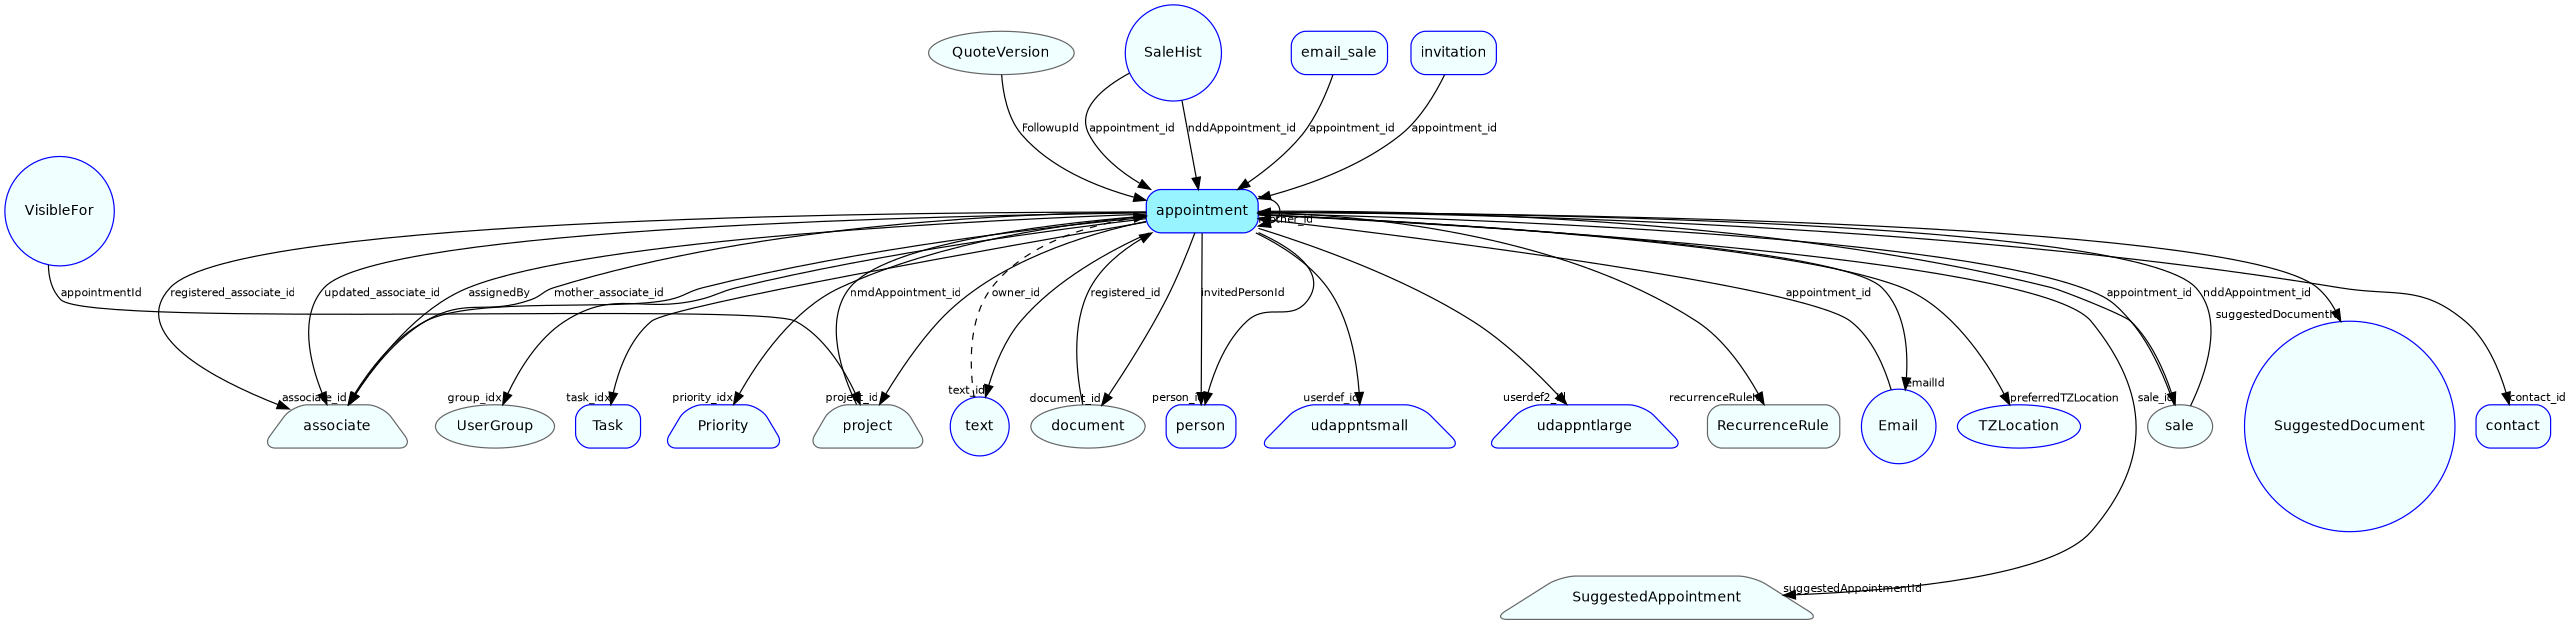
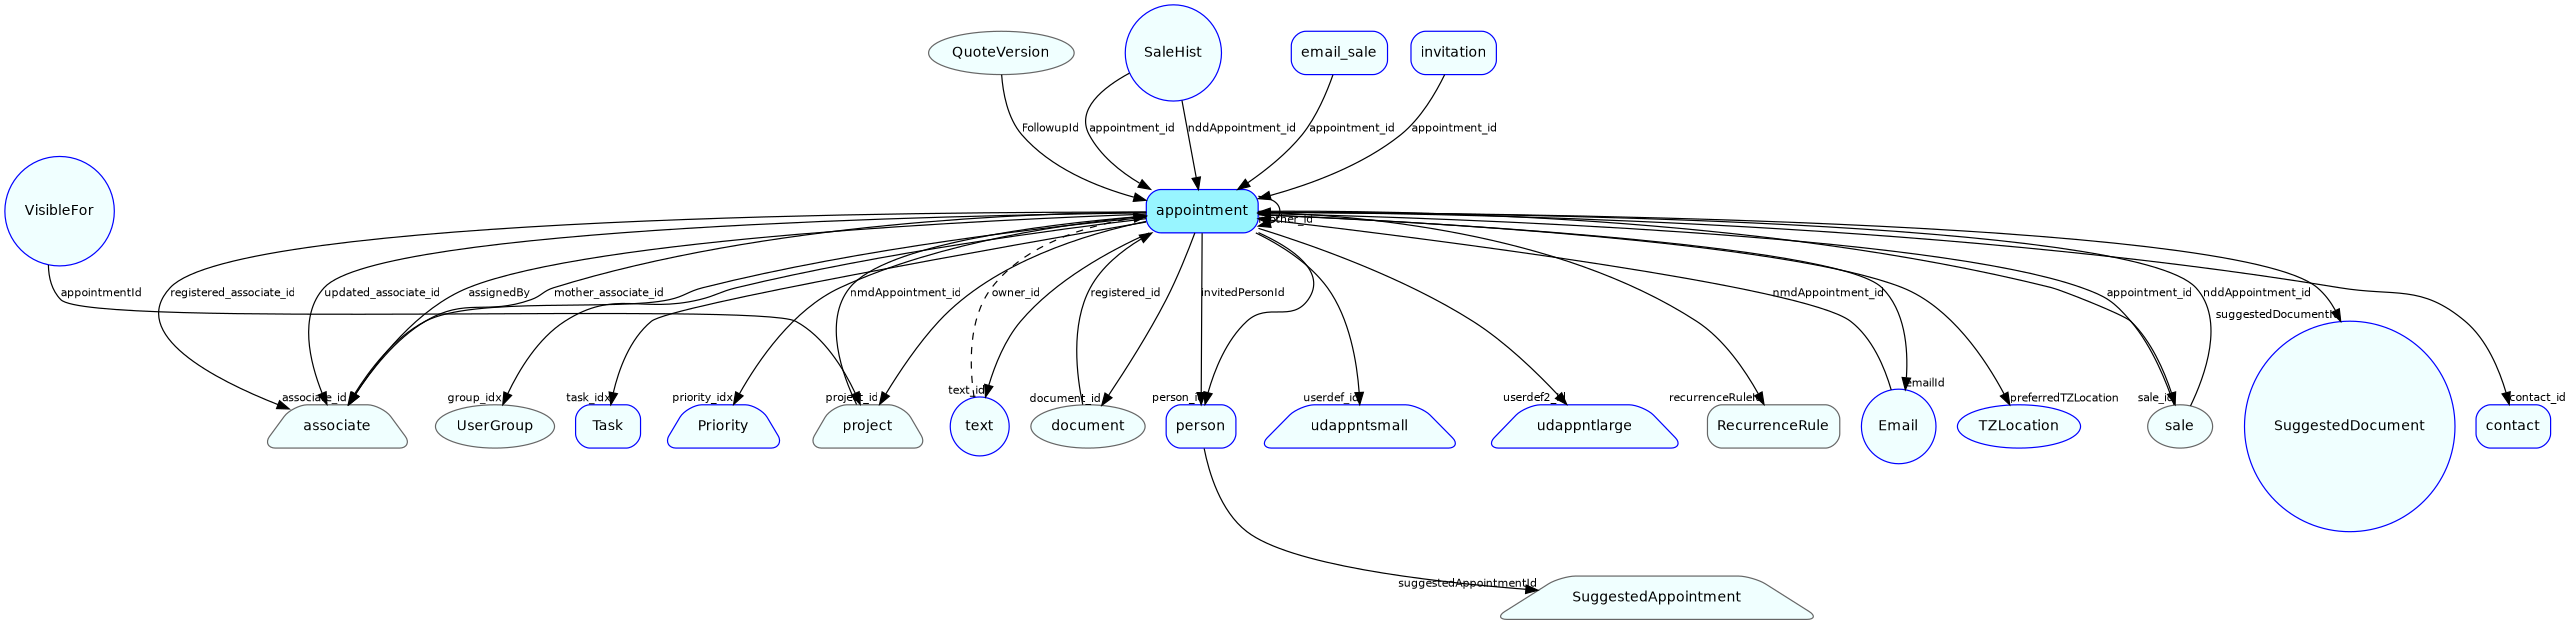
edge "appointment" -> "SuggestedAppointment": now "person" -> "SuggestedAppointment"
edge "Email" -> "appointment": label "appointment_id" -> "nmdAppointment_id"
